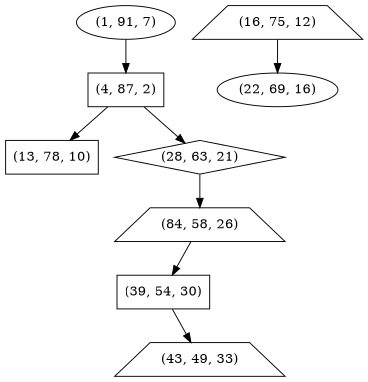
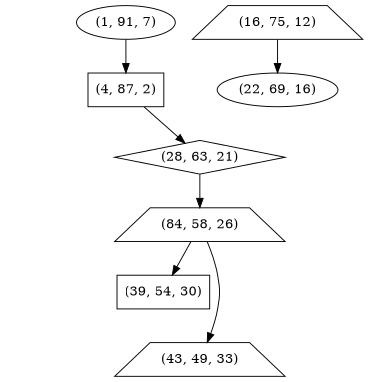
node "(13, 78, 10)": removed
edge "(39, 54, 30)" -> "(43, 49, 33)": now "(84, 58, 26)" -> "(43, 49, 33)"
